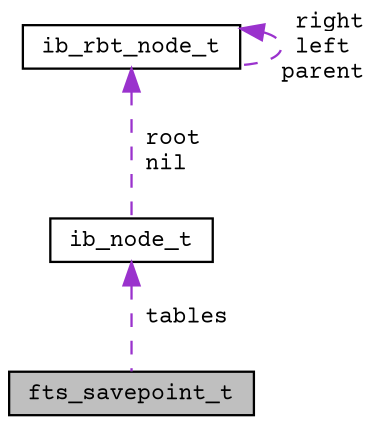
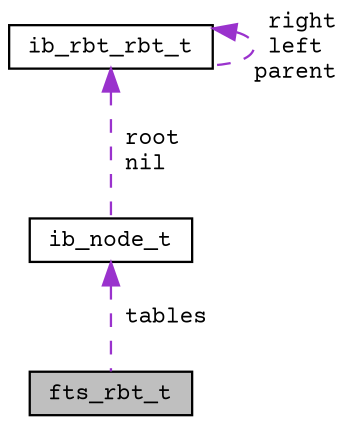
node "ib_rbt_node_t": label "ib_rbt_node_t" -> "ib_rbt_rbt_t"
node "fts_savepoint_t": label "fts_savepoint_t" -> "fts_rbt_t"
